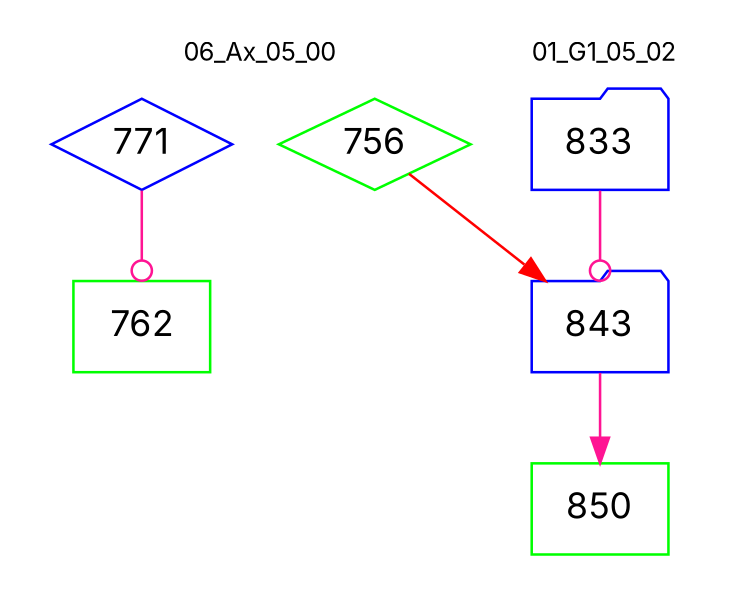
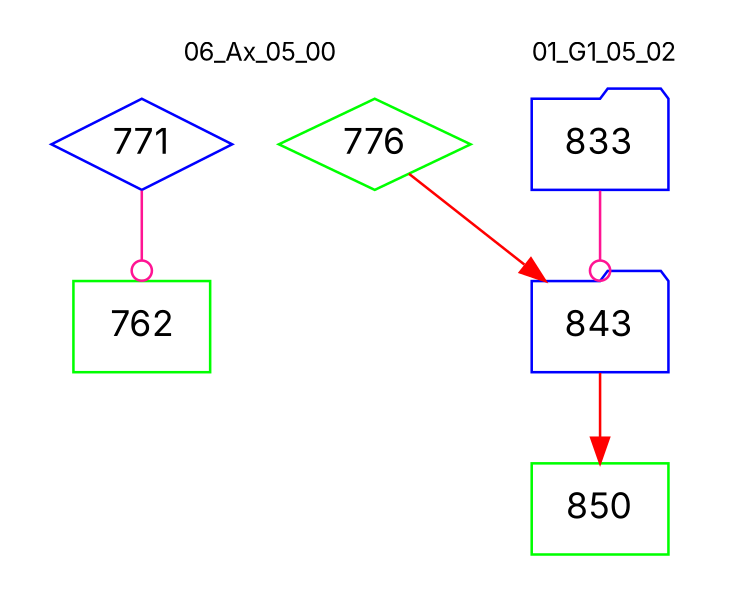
node "756": label "756" -> "776"
edge "843" -> "850": color deeppink -> red
